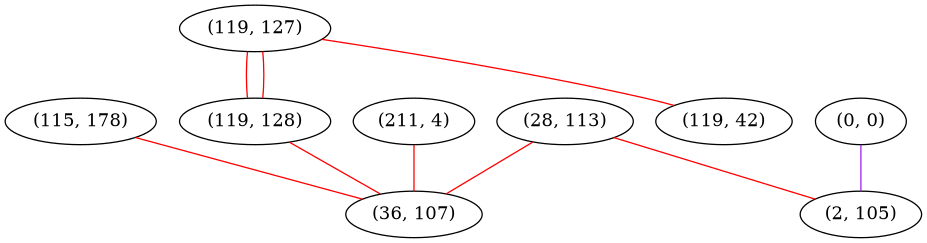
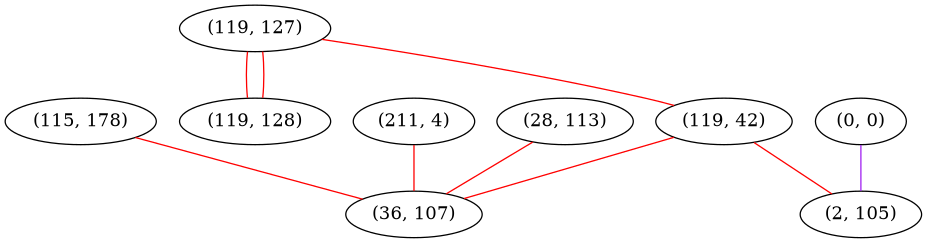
edge "(119, 128)" -- "(36, 107)": now "(119, 42)" -- "(36, 107)"
edge "(28, 113)" -- "(2, 105)": now "(119, 42)" -- "(2, 105)"
